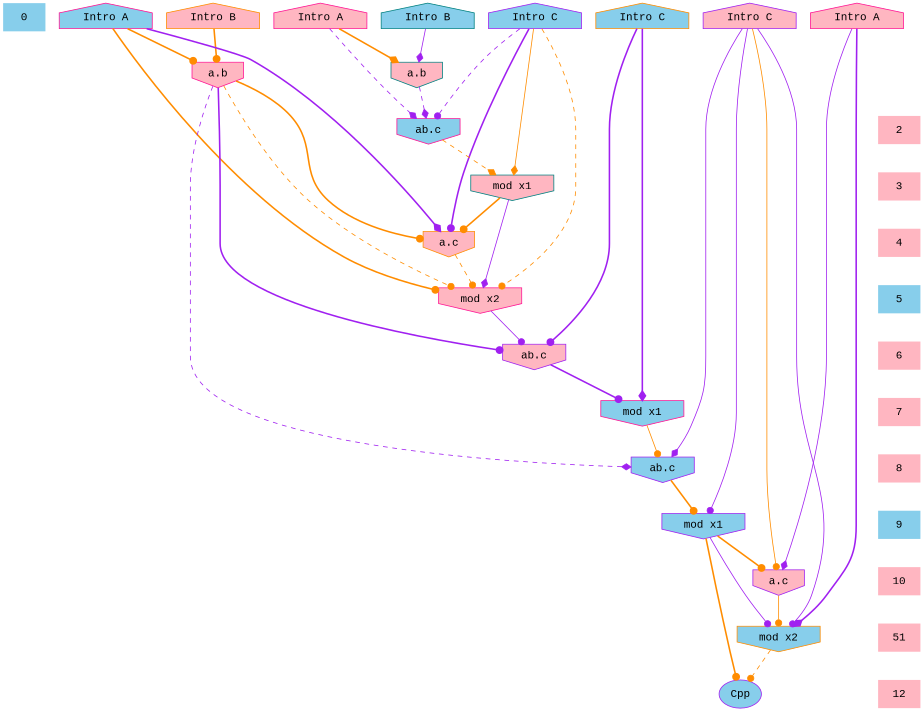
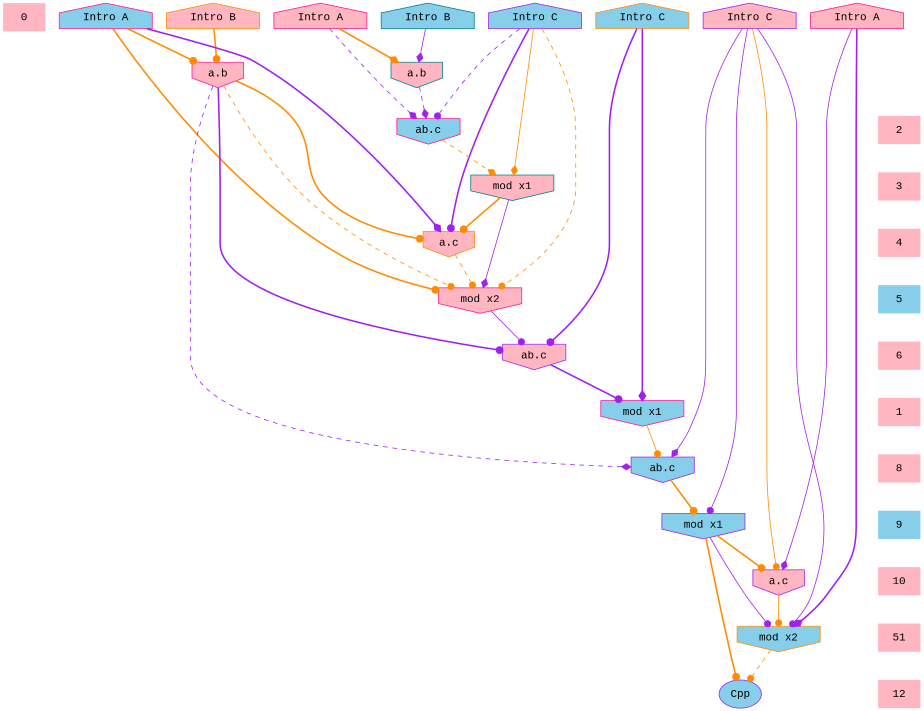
node "0": fillcolor skyblue -> lightpink
node "7": label "7" -> "1"
